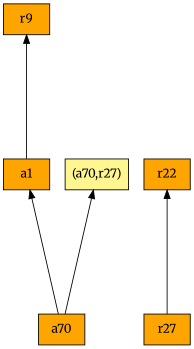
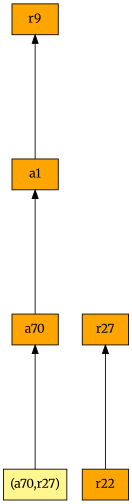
edge "a70" -> "(a70,r27)": reversed
edge "r27" -> "r22": reversed
